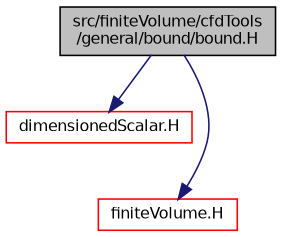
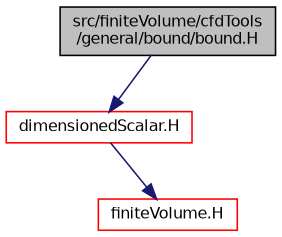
edge "src/finiteVolume/cfdTools /general/bound/bound.H" -> "finiteVolume.H": now "dimensionedScalar.H" -> "finiteVolume.H"
